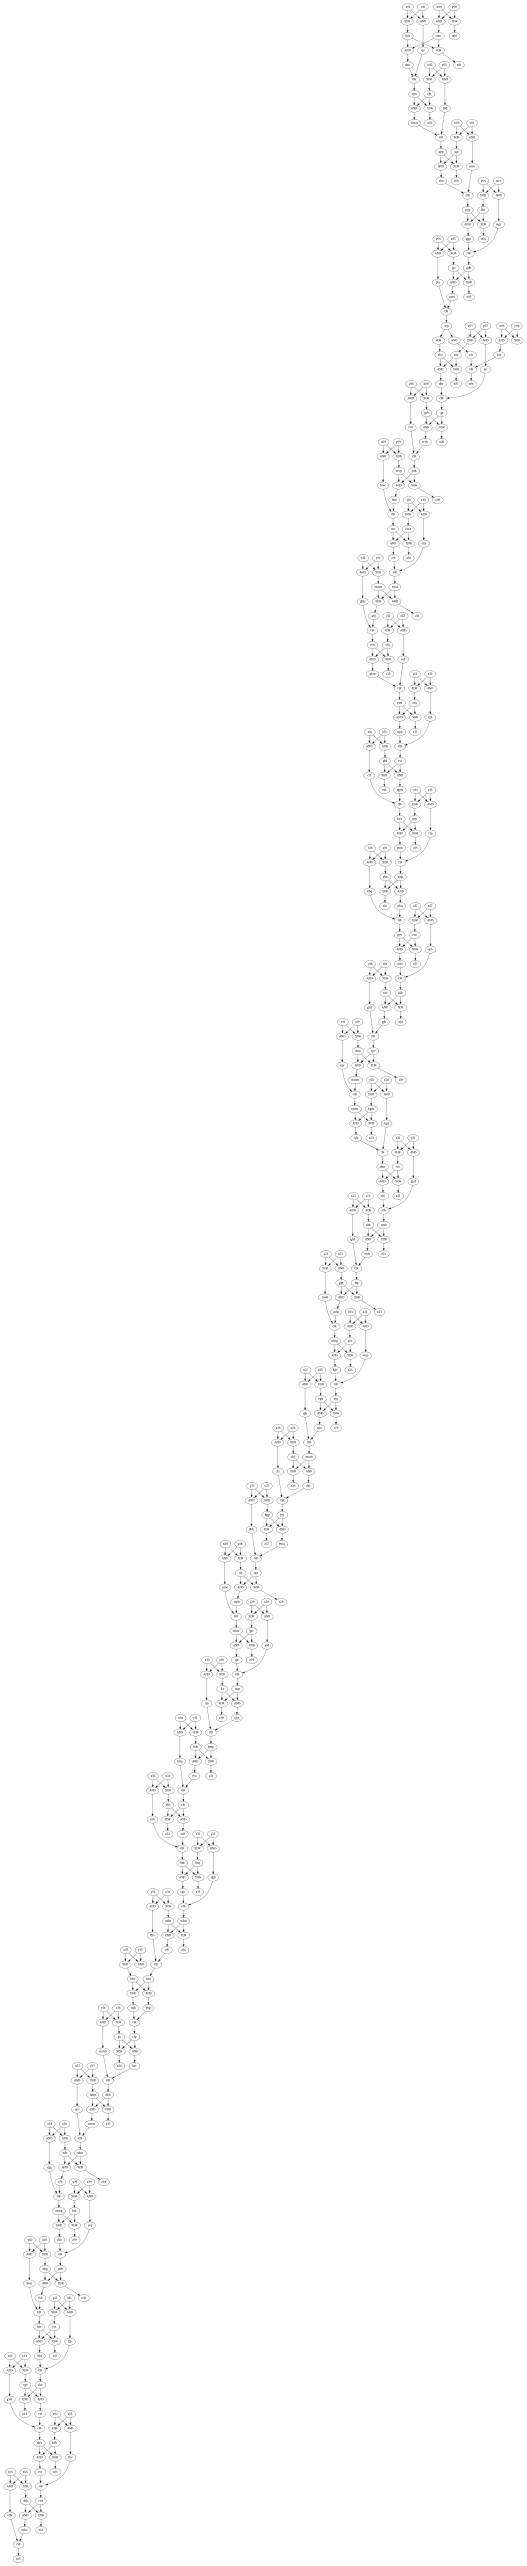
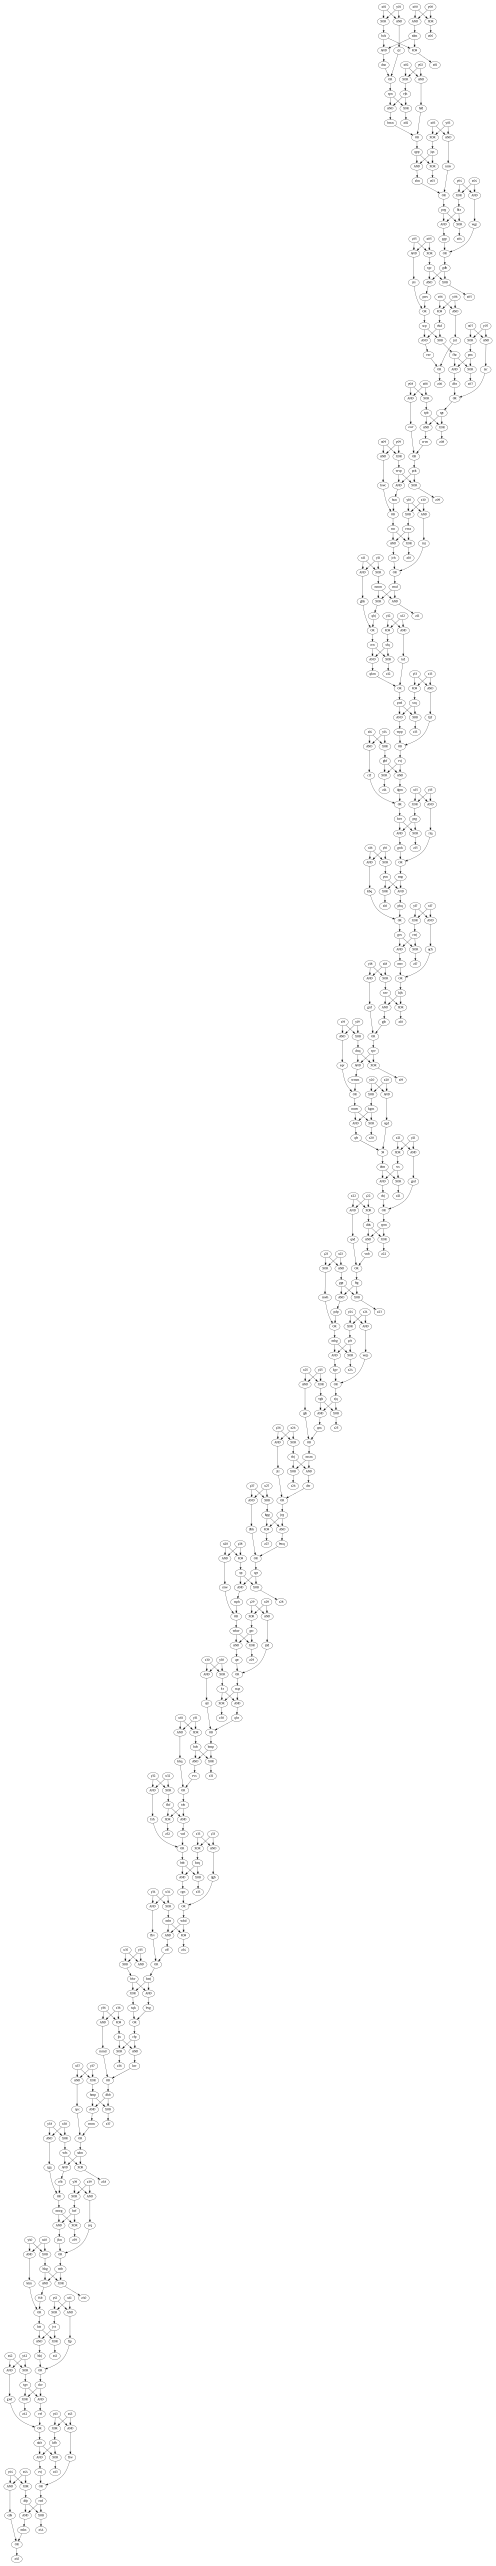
node "vkd": added
